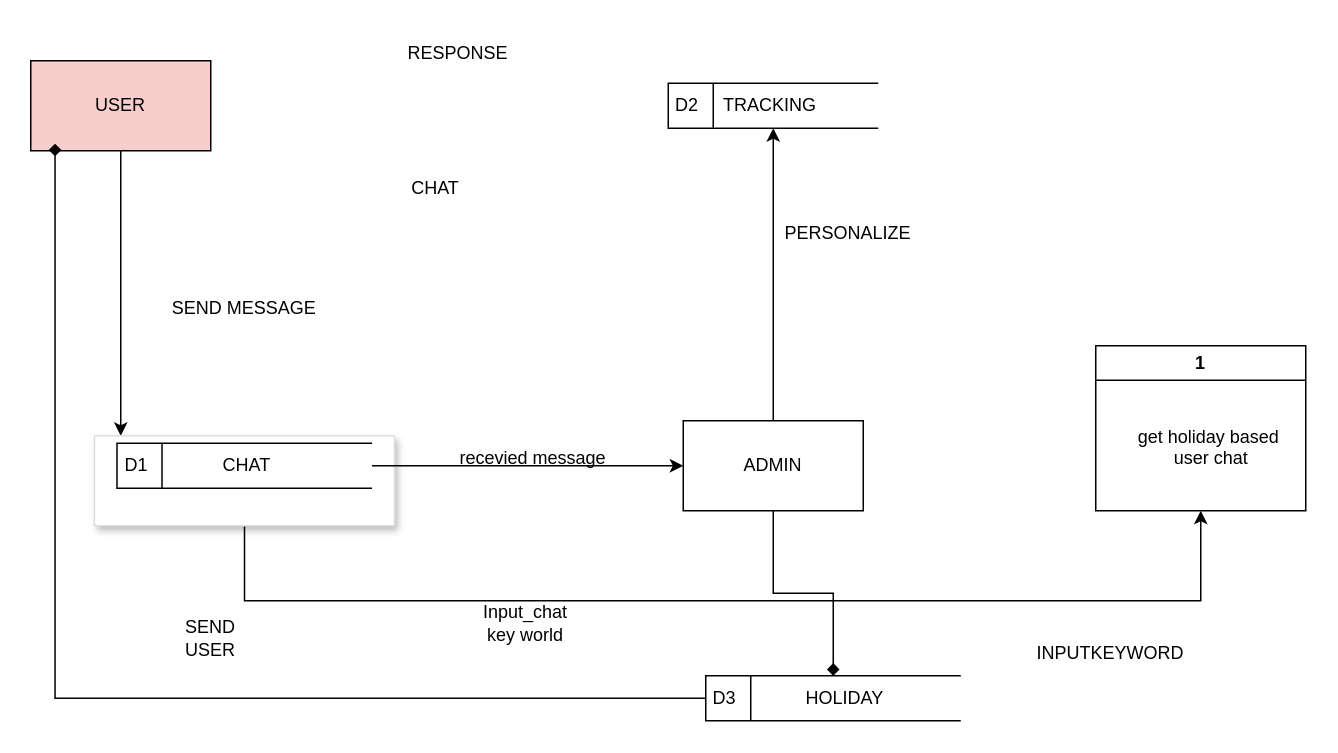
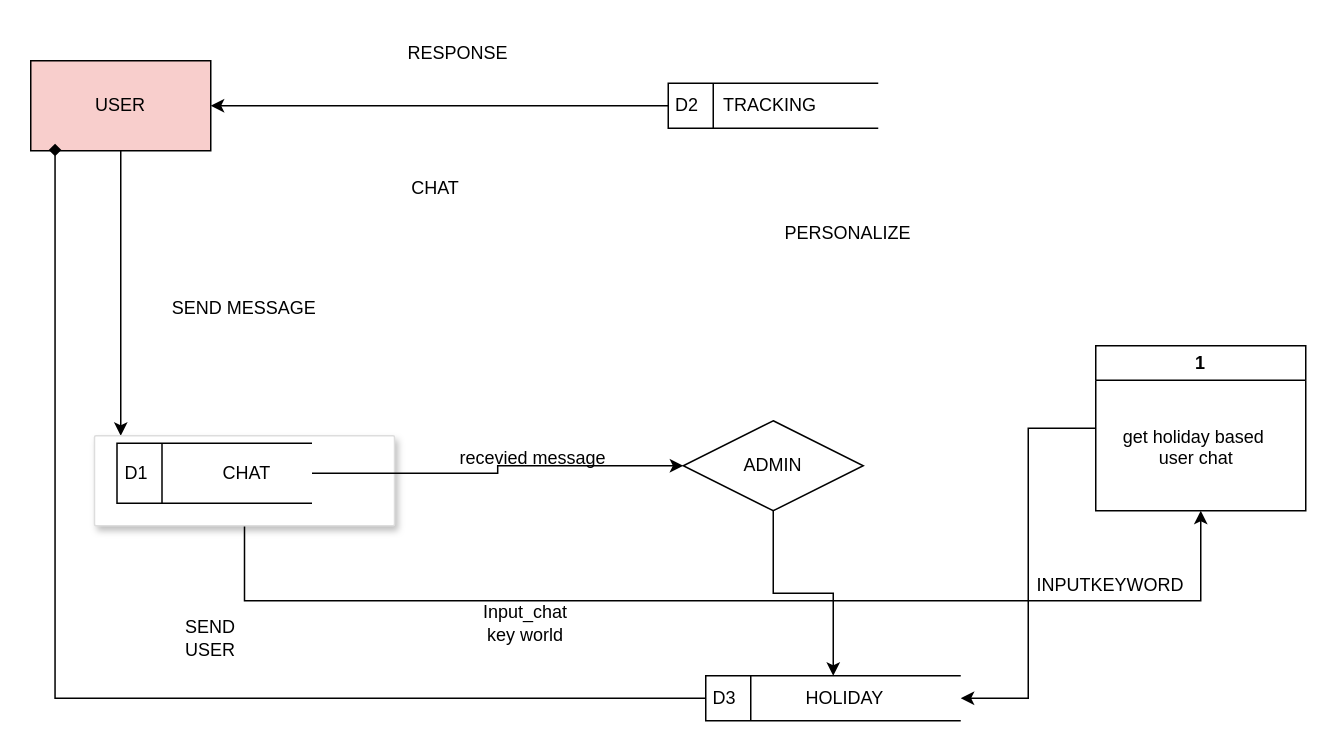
edge "D2 TRACKING" -> "USER": added
edge "ADMIN" -> "D2 TRACKING": removed
node "get holiday based user chat": moved (1208, 458) -> (1193, 458)
node "D1 CHAT": size 255x45 -> 195x60
node "ADMIN": shape rectangle -> diamond
edge "1" -> "D3 HOLIDAY": added
node "INPUTKEYWORD": moved (1111, 653) -> (1111, 586)
edge "ADMIN" -> "D3 HOLIDAY": arrowhead diamond -> classic
